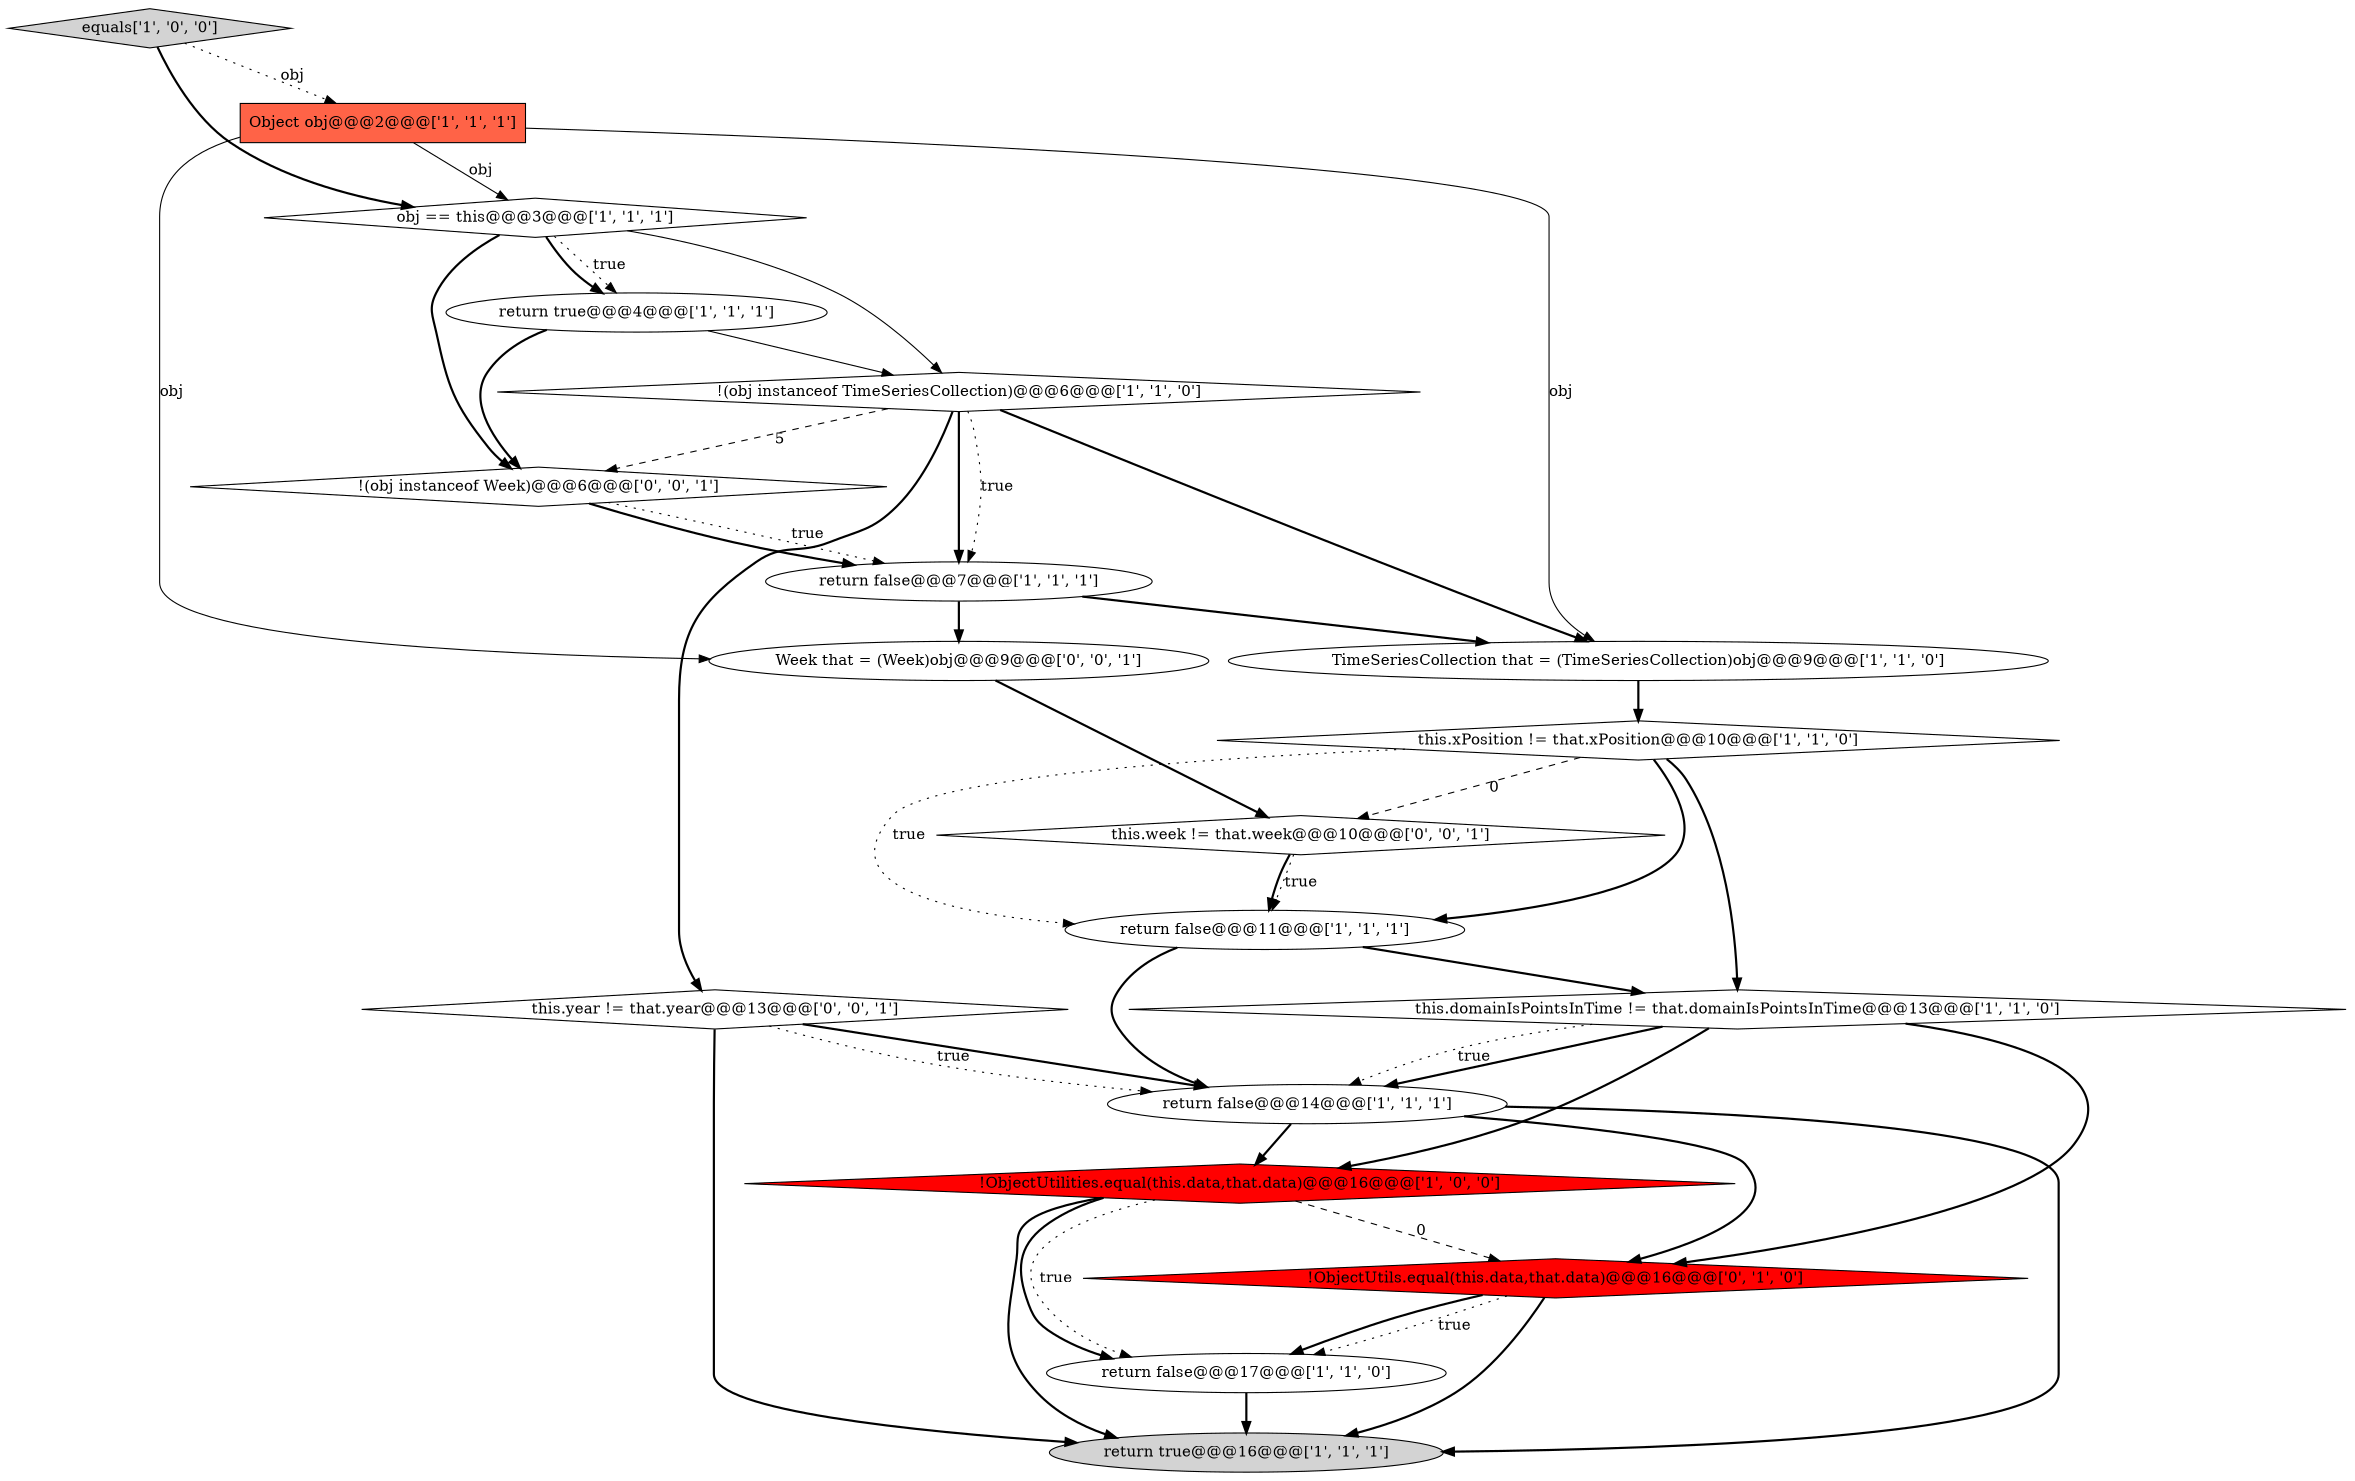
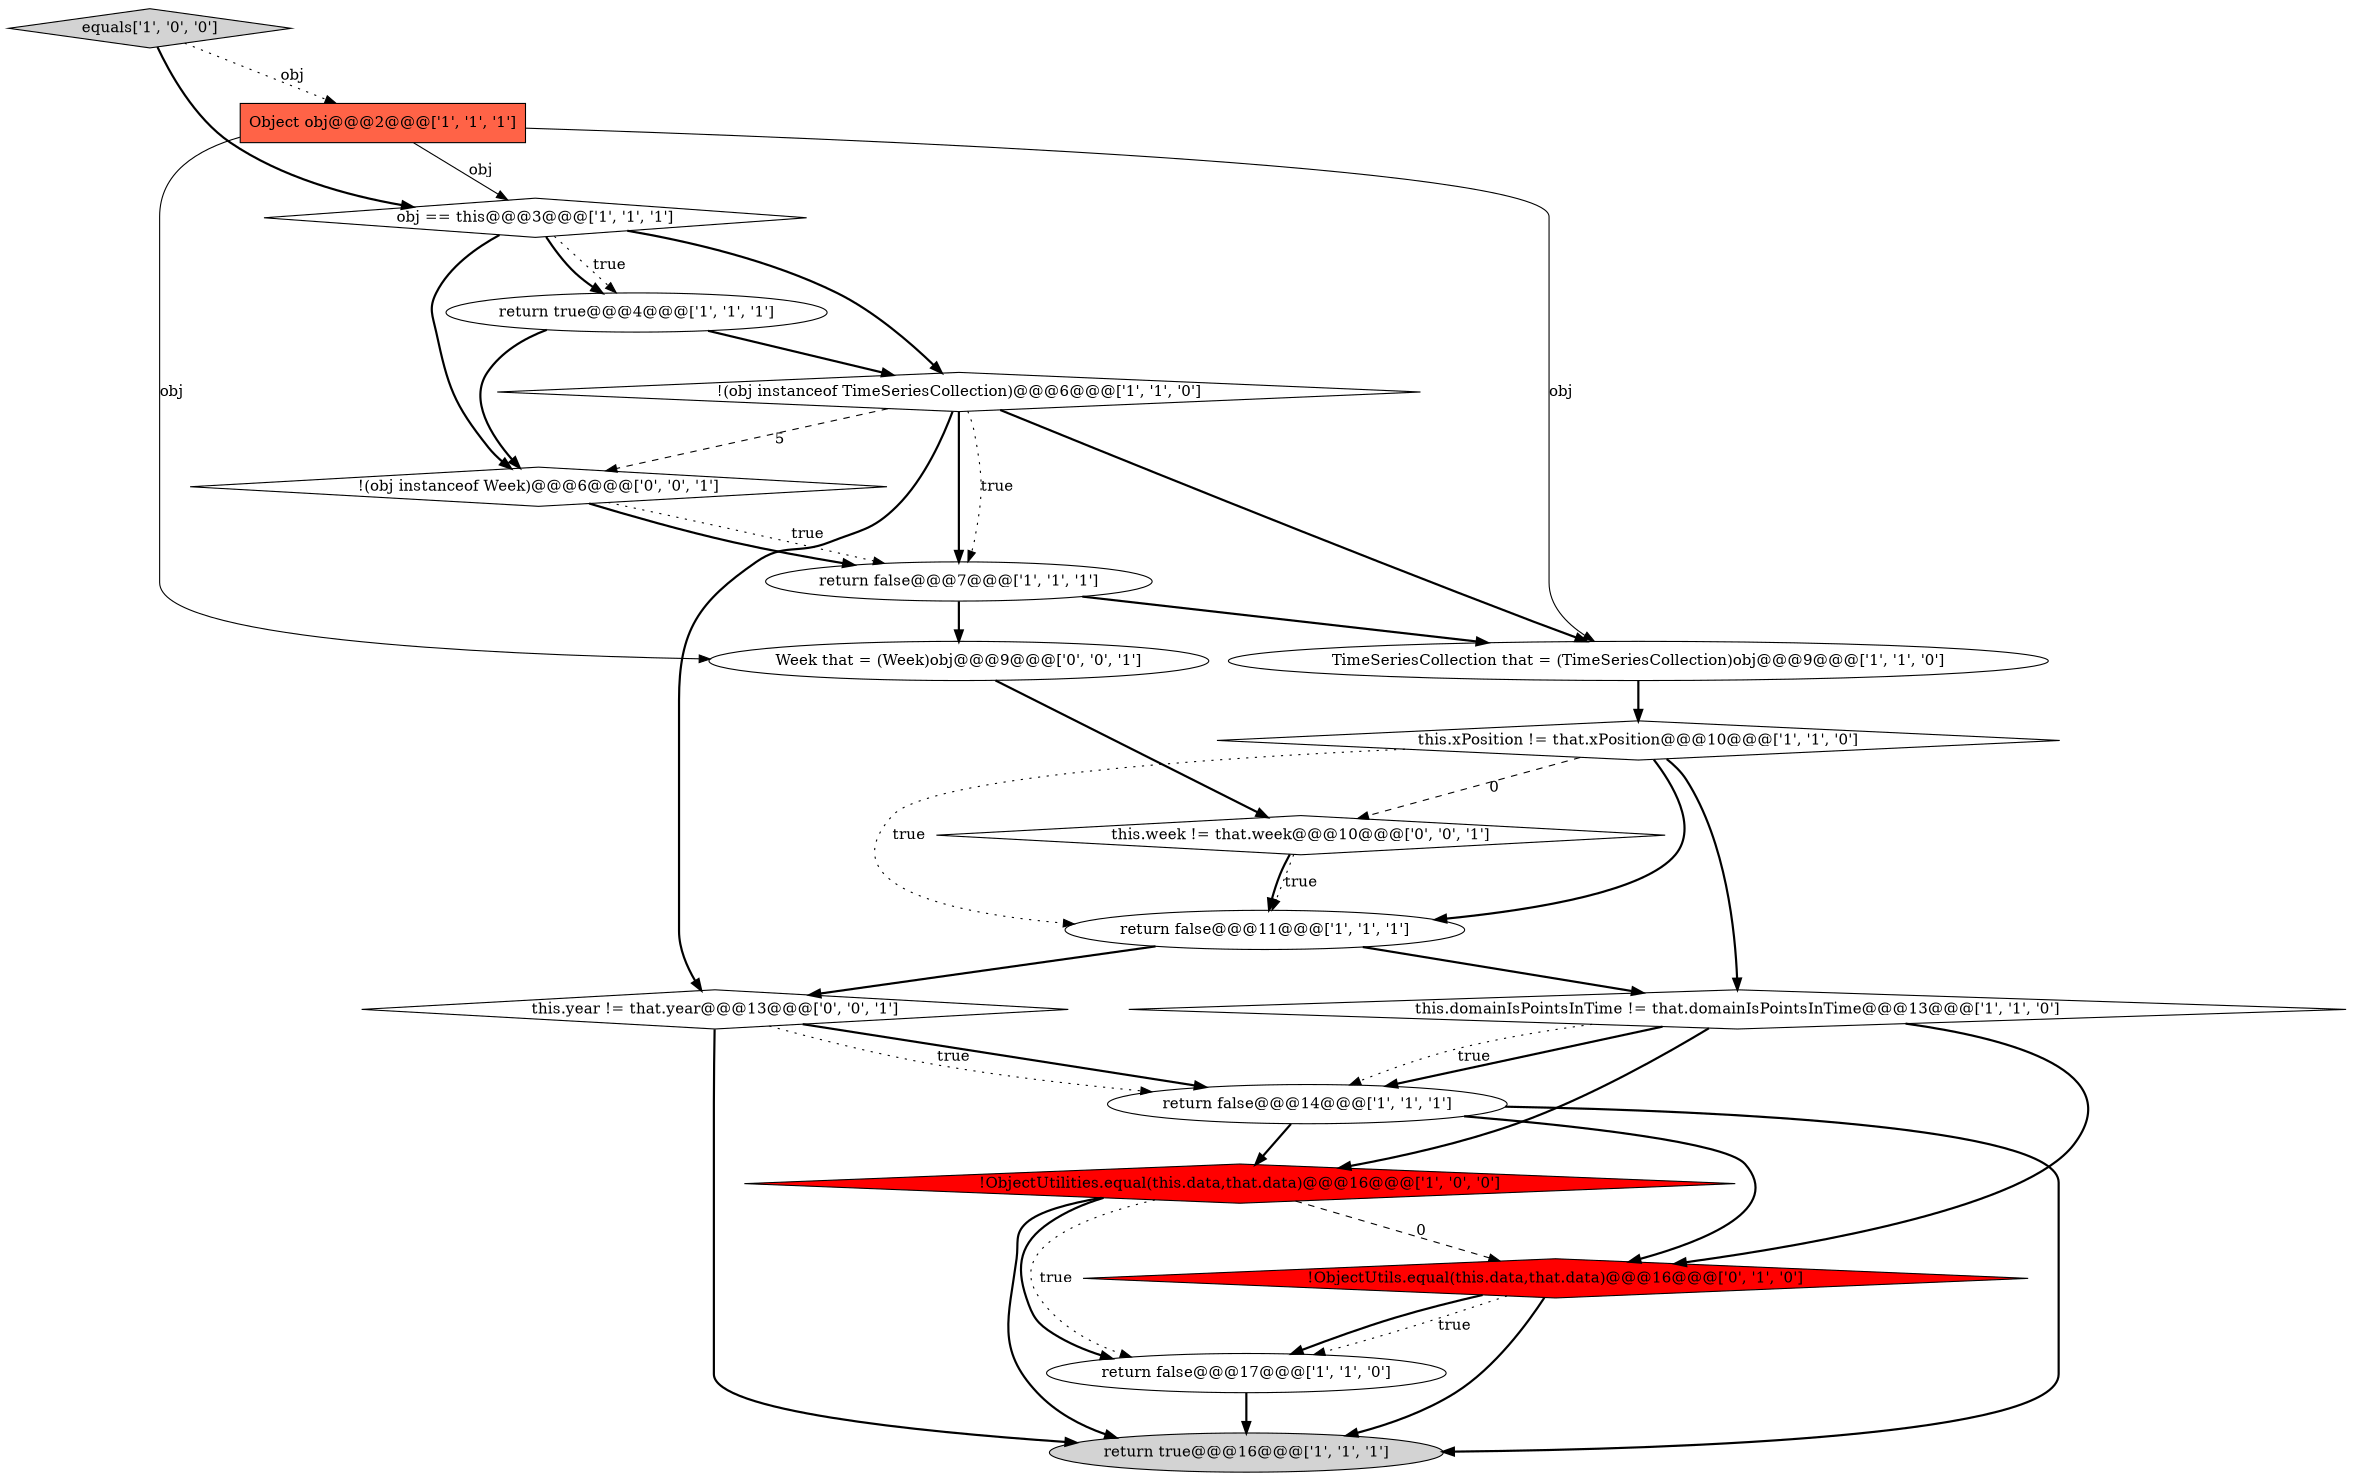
edge "obj == this@@@3@@@['1', '1', '1']" -> "!(obj instanceof TimeSeriesCollection)@@@6@@@['1', '1', '0']": style solid -> bold
edge "return true@@@4@@@['1', '1', '1']" -> "!(obj instanceof TimeSeriesCollection)@@@6@@@['1', '1', '0']": style solid -> bold
edge "return false@@@11@@@['1', '1', '1']" -> "return false@@@14@@@['1', '1', '1']": now "return false@@@11@@@['1', '1', '1']" -> "this.year != that.year@@@13@@@['0', '0', '1']"
